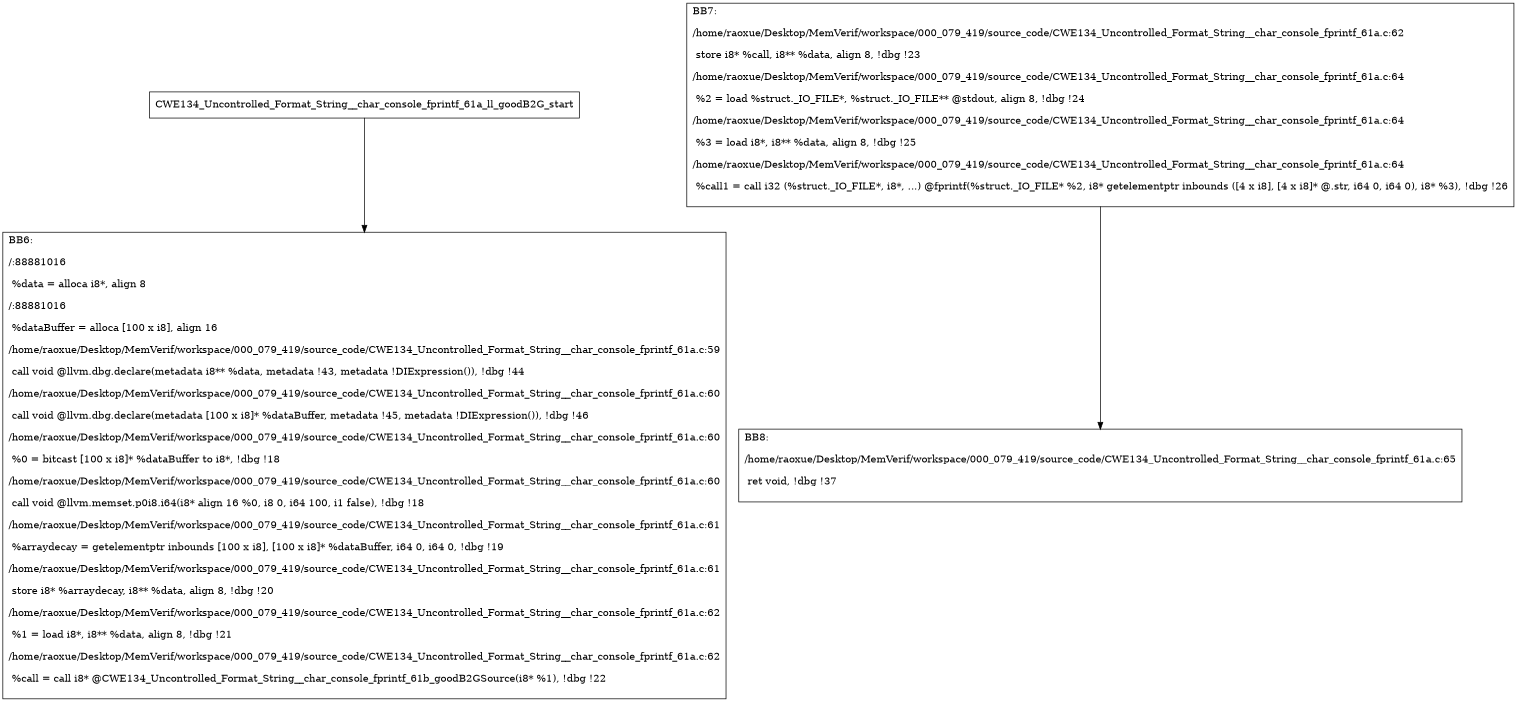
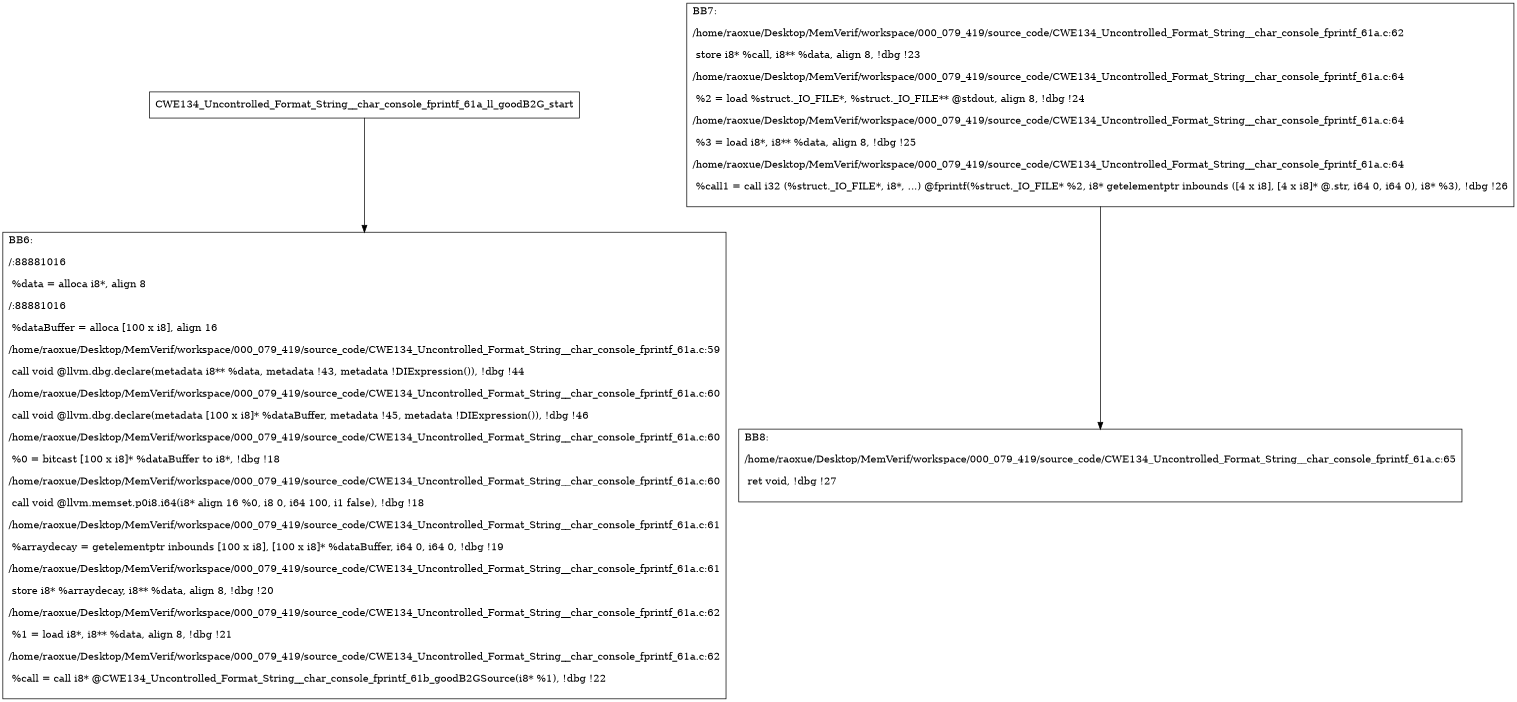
node "BB8:": text "ret void, !dbg !37" -> "ret void, !dbg !27"
